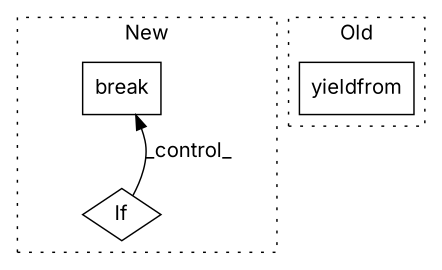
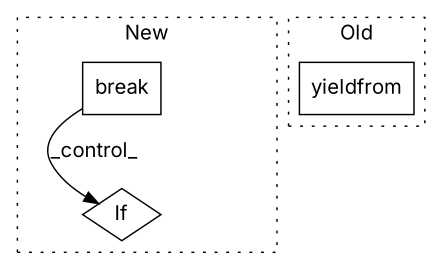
edge "If" -> "break": reversed
